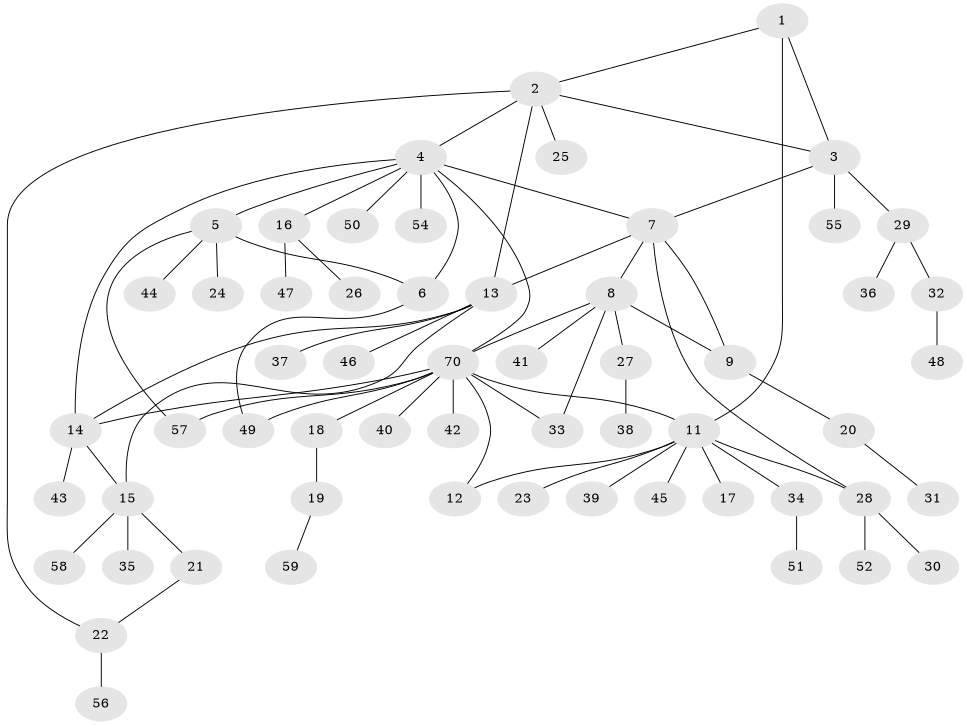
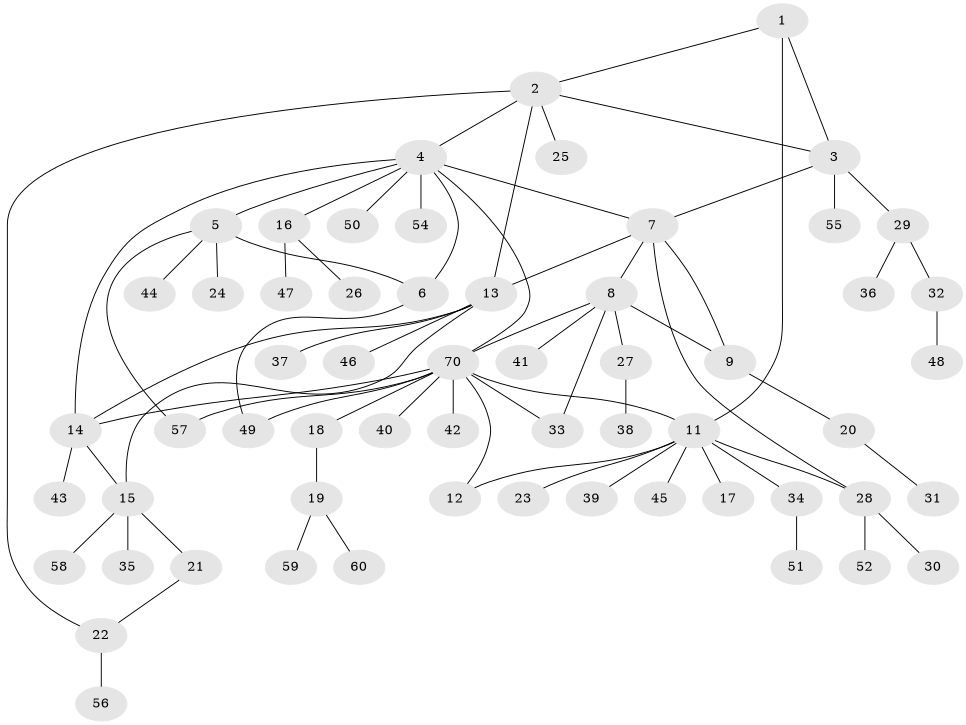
node "60": added
